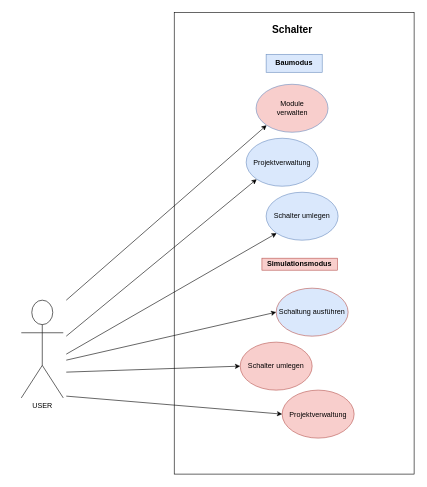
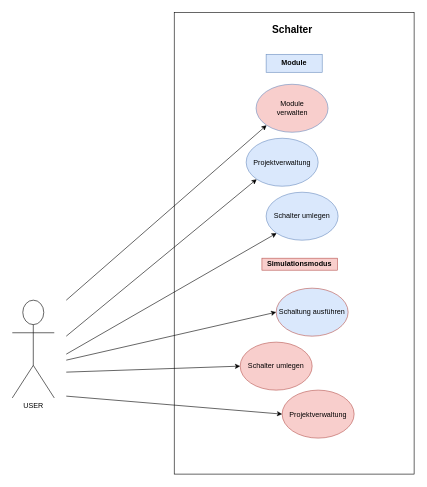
node "Baumodus": label "Baumodus" -> "Module"
node "USER": moved (42, 349) -> (33, 349)
